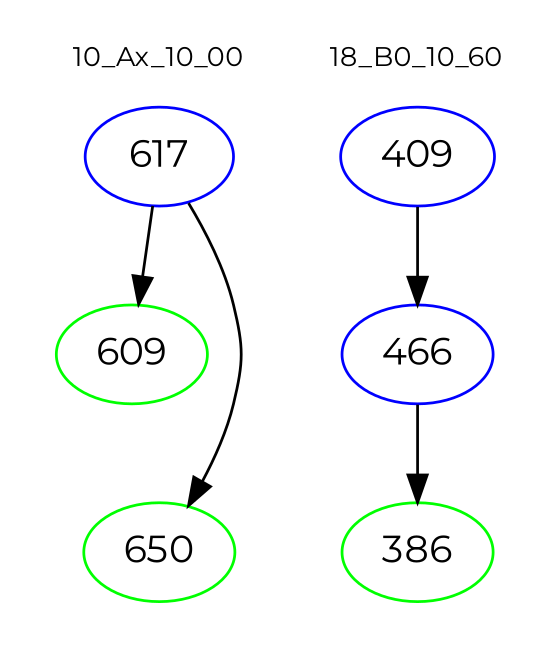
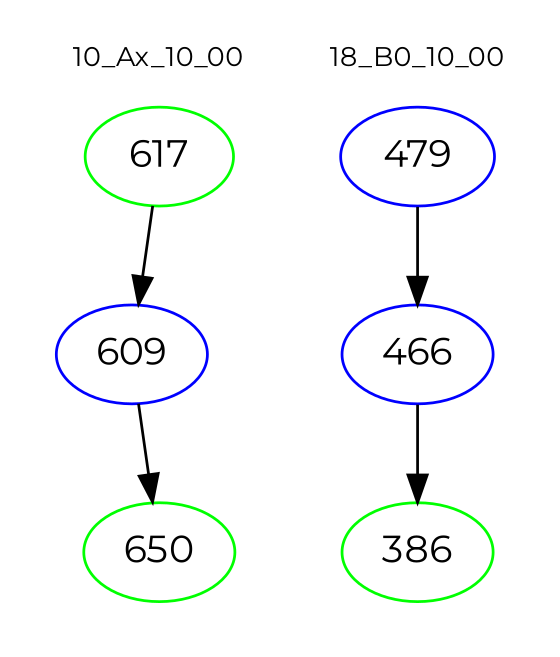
cluster "18_B0_10_60": label "18_B0_10_60" -> "18_B0_10_00"
node "617": color blue -> green
node "409": label "409" -> "479"
edge "617" -> "650": now "609" -> "650"
node "609": color green -> blue
